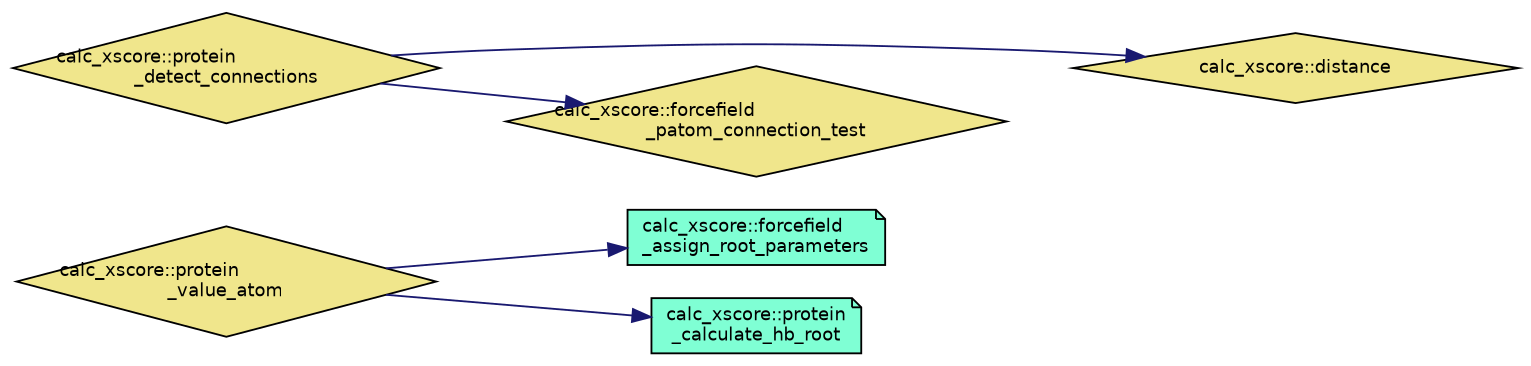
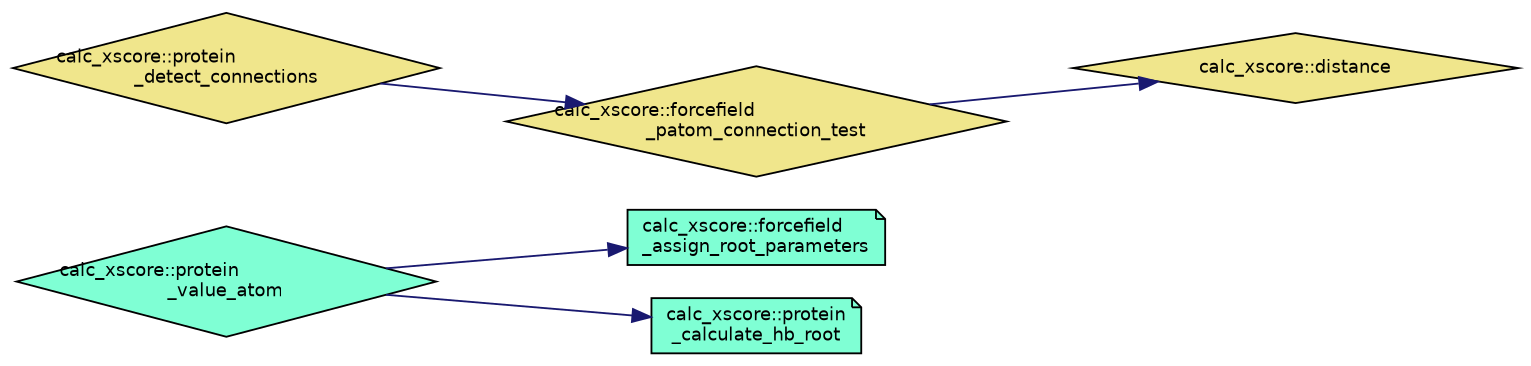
edge "calc_xscore::protein _detect_connections" -> "calc_xscore::distance": now "calc_xscore::forcefield _patom_connection_test" -> "calc_xscore::distance"
node "calc_xscore::protein _value_atom": fillcolor khaki -> aquamarine
